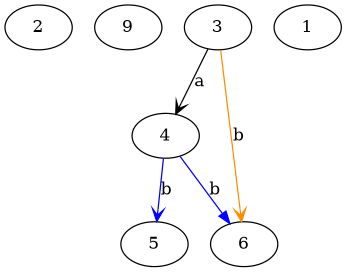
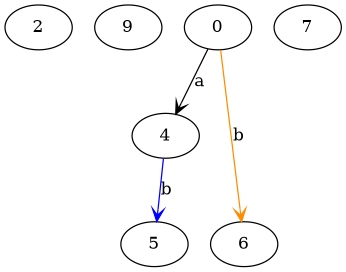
node "3": label "3" -> "0"
node "1": label "1" -> "7"
edge "4" -> "6": removed, label "b"
